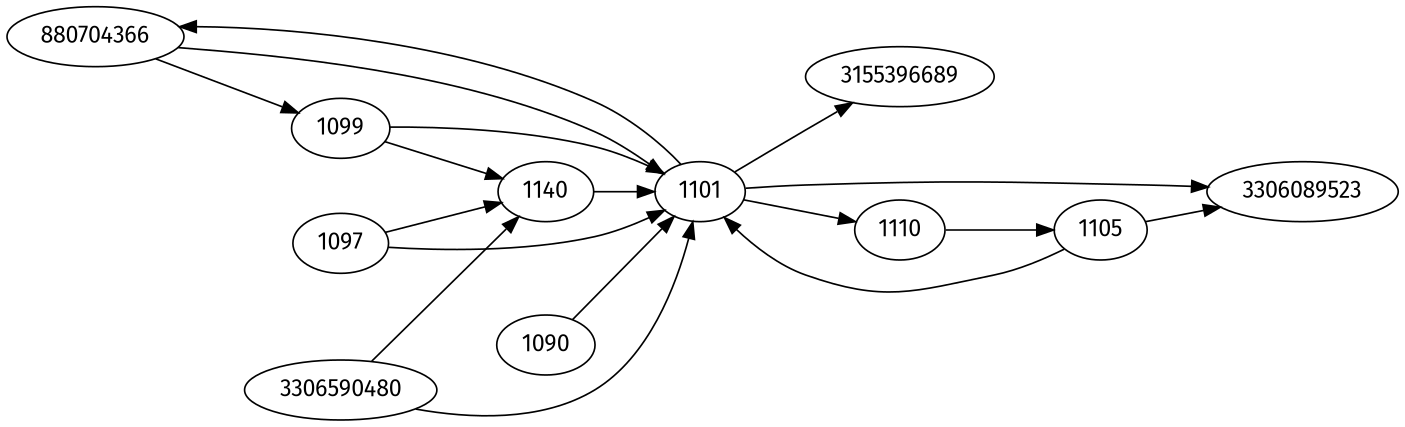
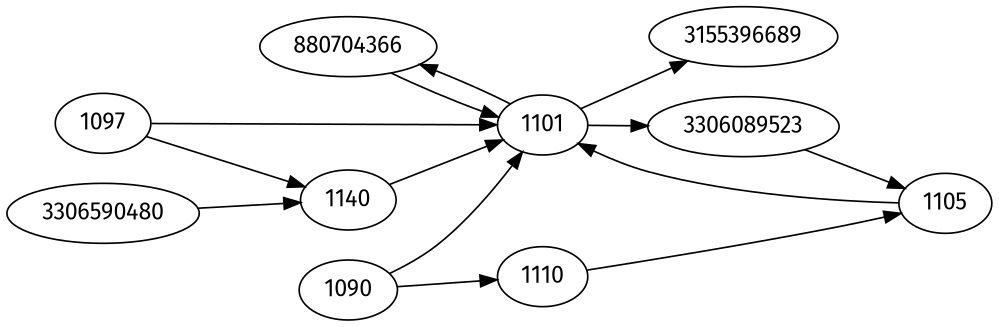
node "1099": removed
edge "1101" -> "1110": now "1090" -> "1110"
edge "1105" -> "3306089523": reversed
edge "3306590480" -> "1101": removed
